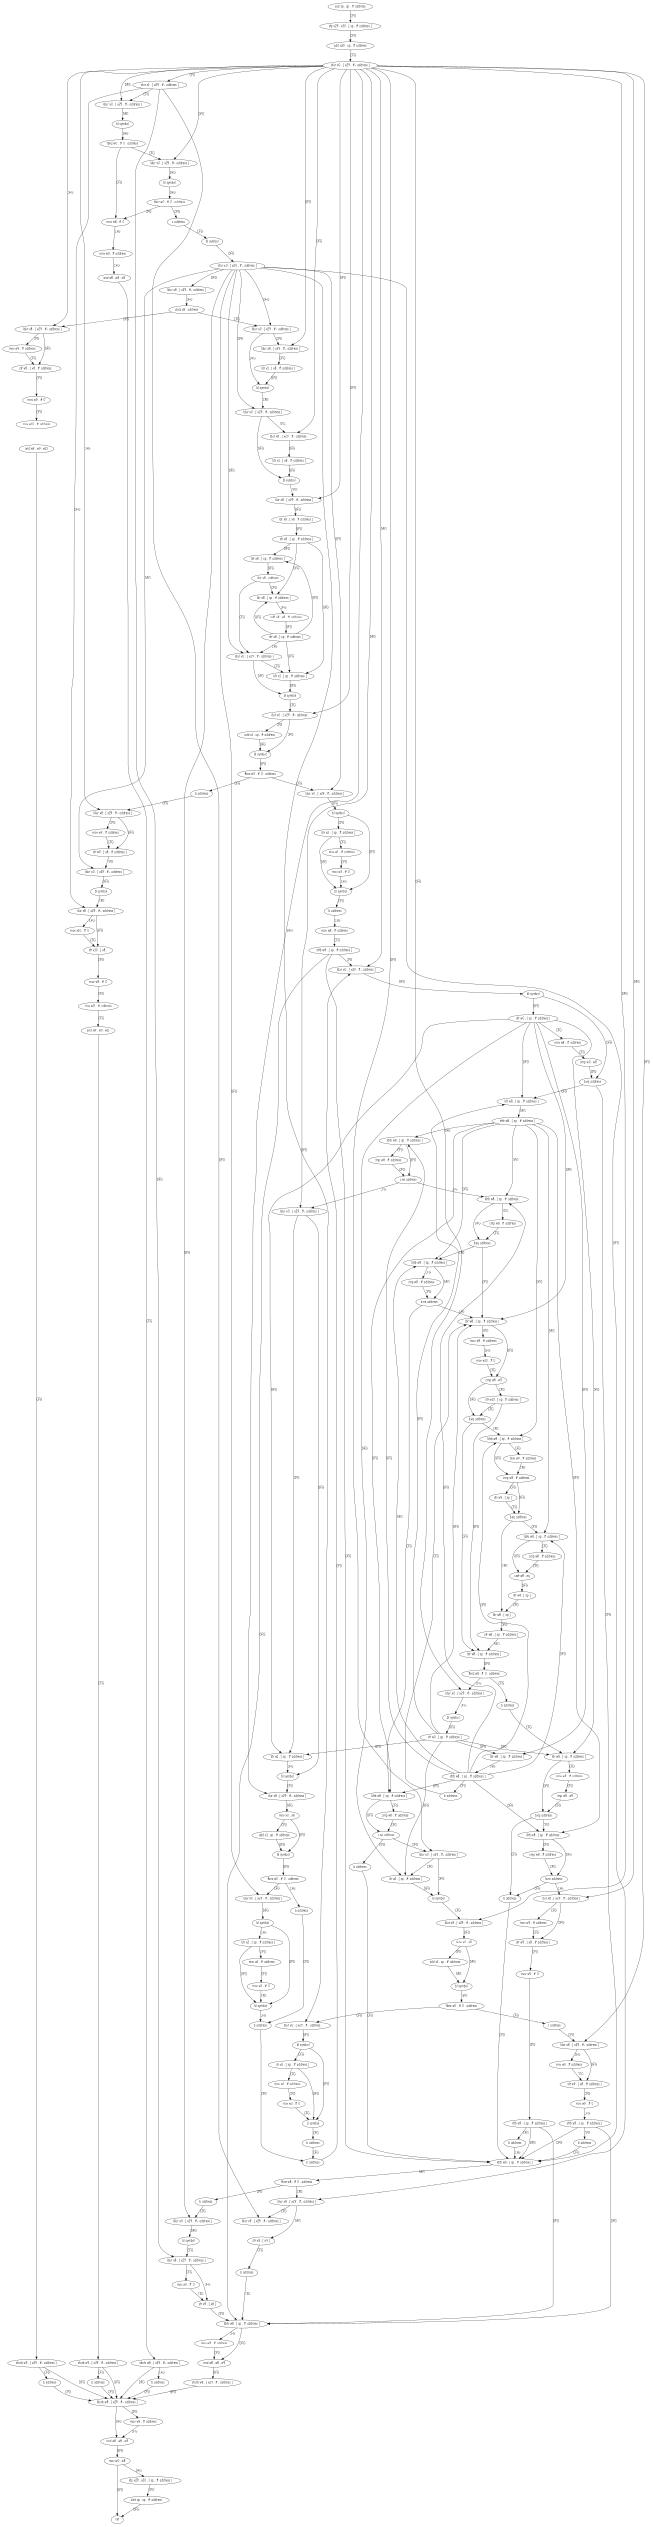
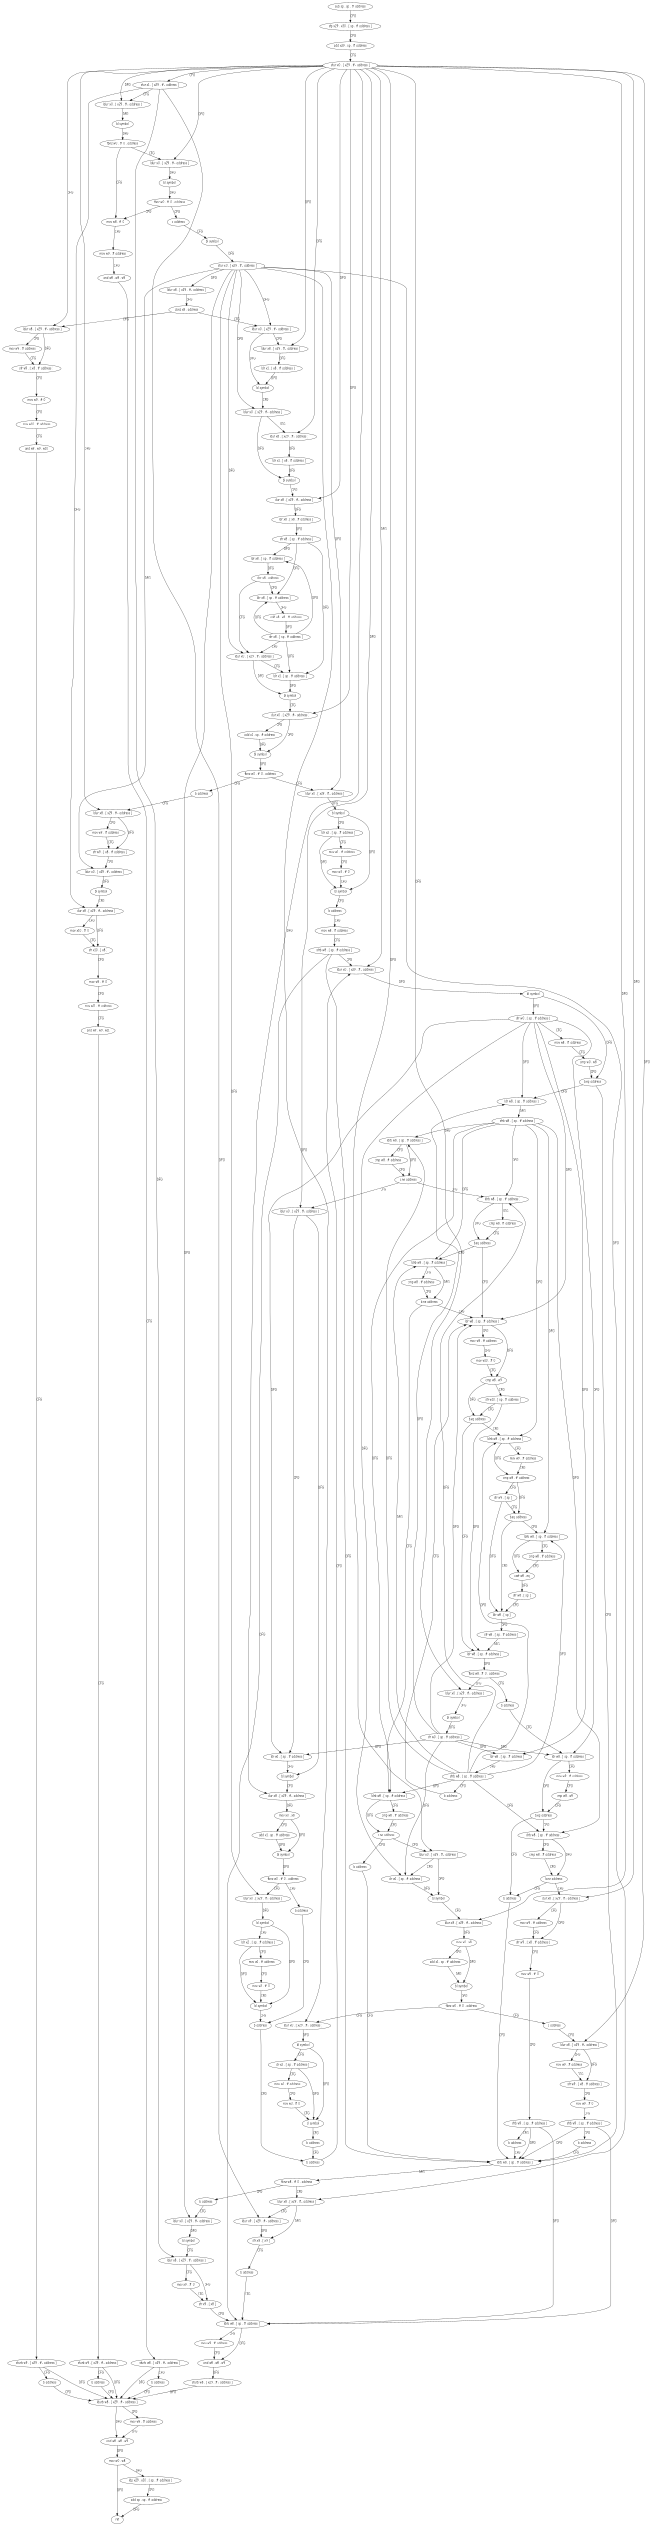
edge "mov w10 , # address" -> "and w9 , w9 , w10": added, label "CFG"
edge "str w9 , [ sp ]" -> "ldr w8 , [ sp ]": added, label "DFG"
edge "ldur x9 , [ x29 , #- address ]" -> "str x8 , [ x9 ]": added, label "DFG"
